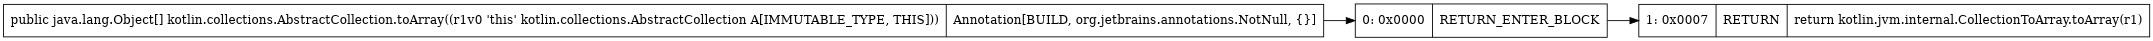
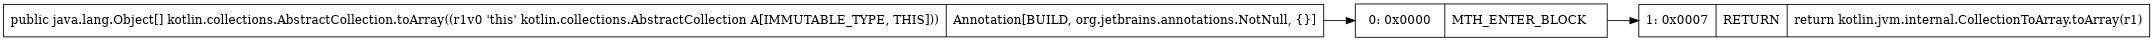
node "0: 0x0000": text "RETURN_ENTER_BLOCK" -> "MTH_ENTER_BLOCK"
